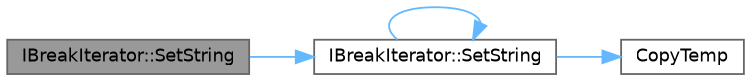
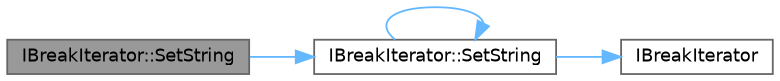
node "CopyTemp": label "CopyTemp" -> "IBreakIterator"
